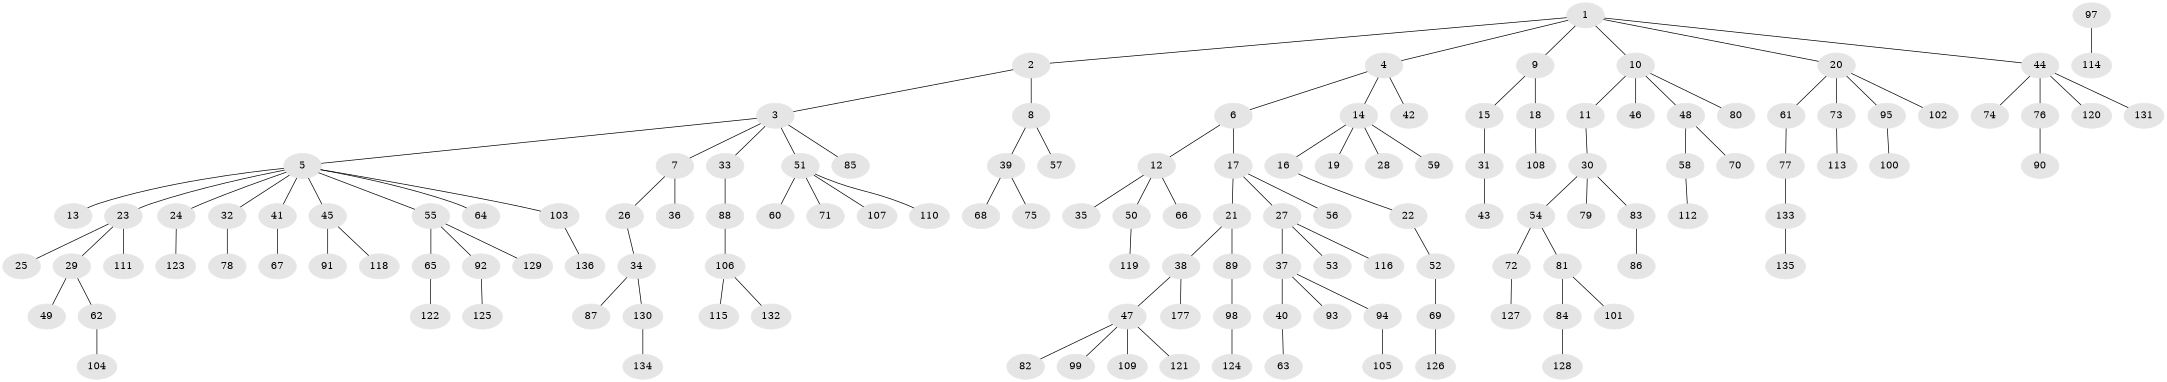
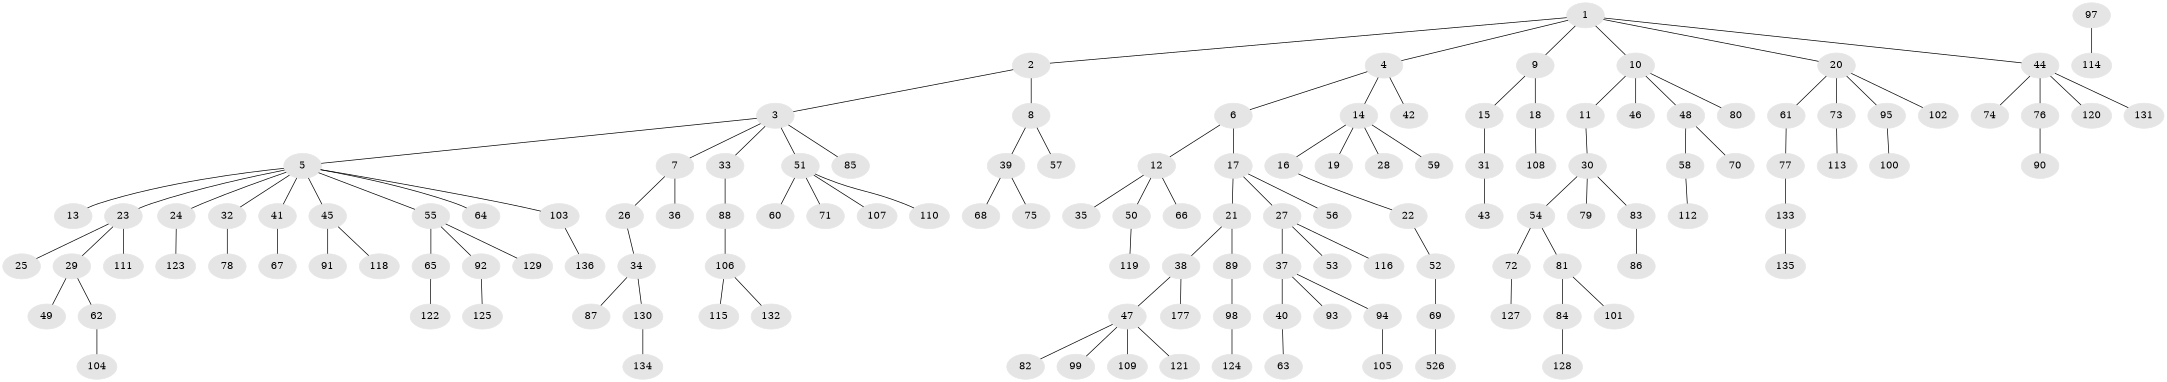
node "126": label "126" -> "526"
